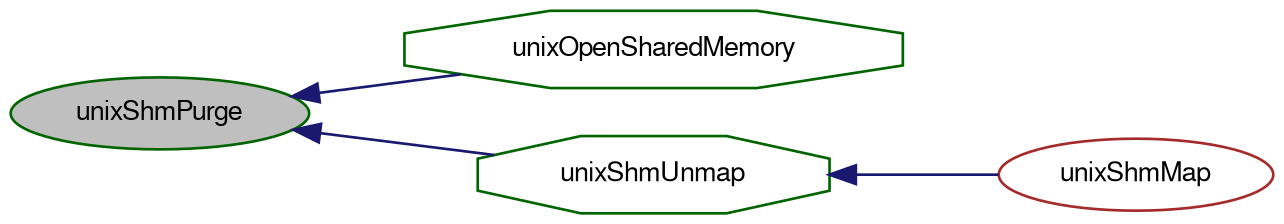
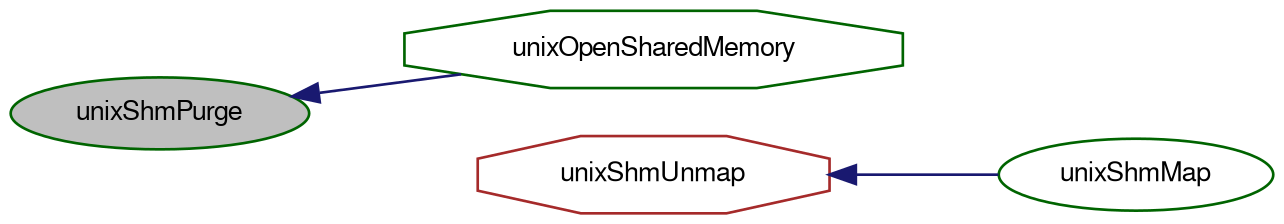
edge "unixShmUnmap" -> "unixShmPurge": removed
node "unixShmUnmap": color darkgreen -> brown
node "unixShmMap": color brown -> darkgreen
